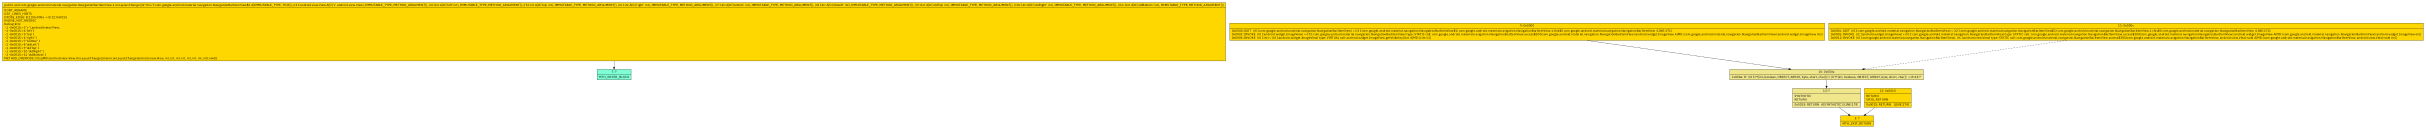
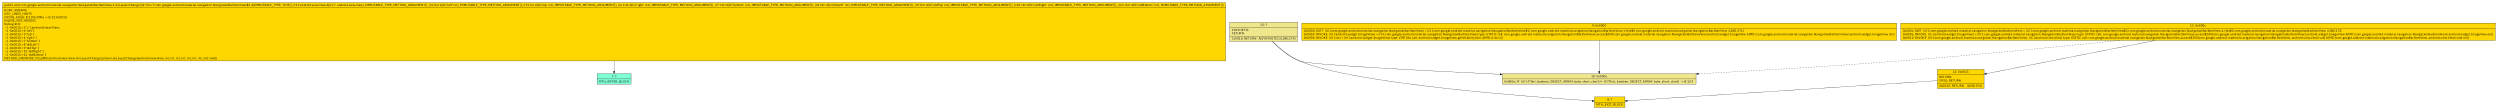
edge "11: 0x000c" -> "12: 0x0015": added
edge "10: 0x000a" -> "13: ?": reversed
node "8: ?": text "MTH_EXIT_RETURN" -> "MTH_EXIT_BLOCK"
